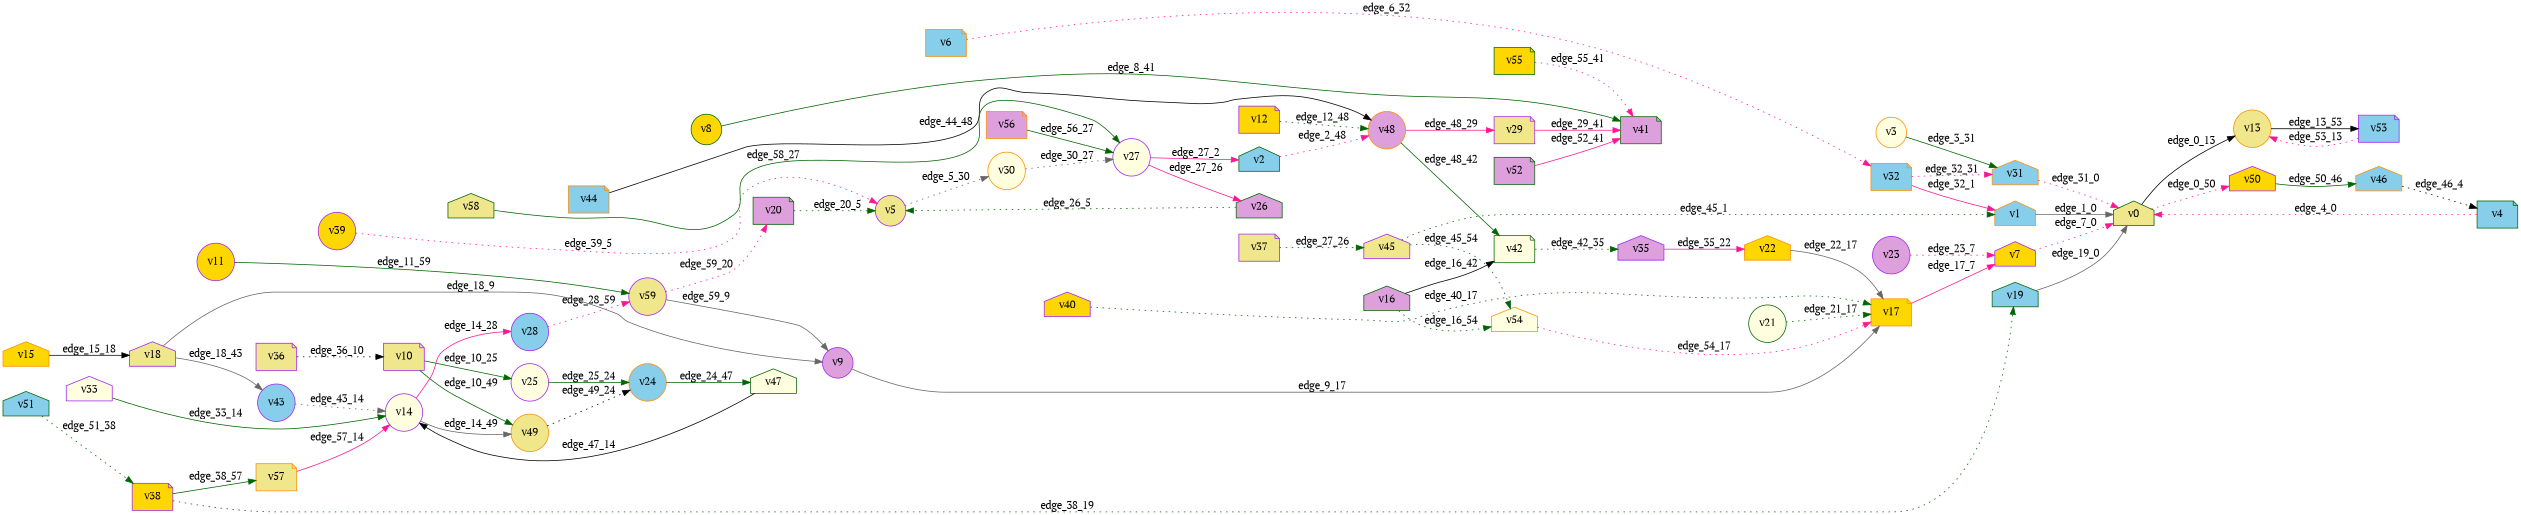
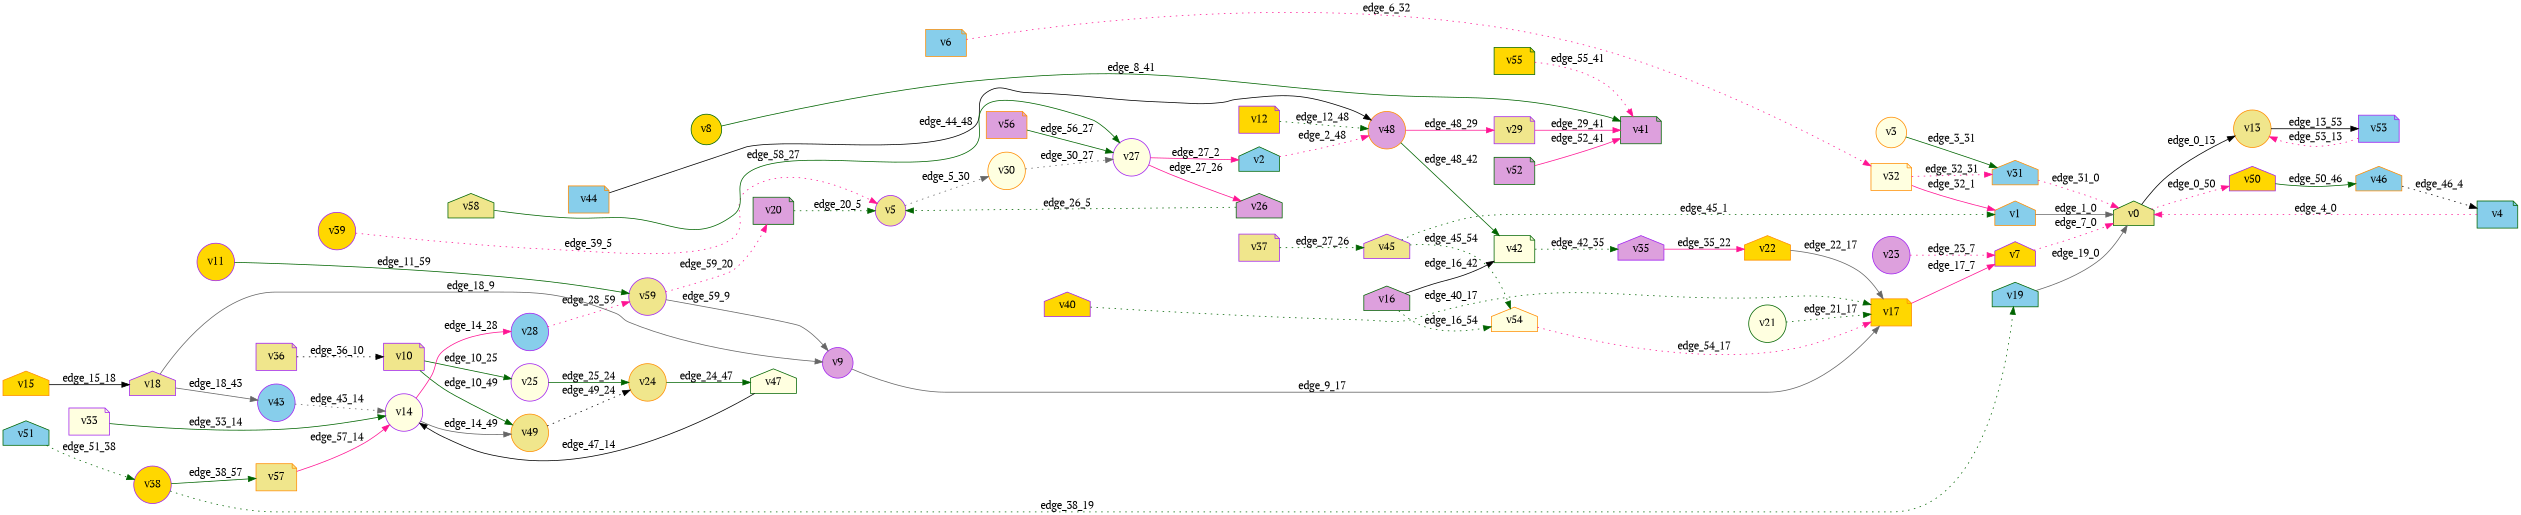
node "v32": fillcolor skyblue -> lightyellow
node "v24": fillcolor skyblue -> khaki
node "v33": shape house -> note
node "v38": shape note -> circle
